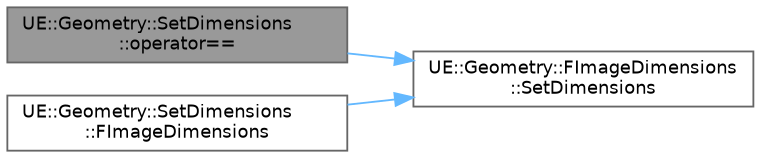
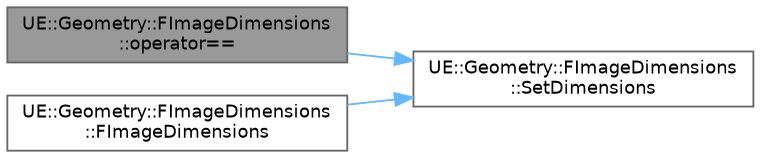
node "UE::Geometry::SetDimensions ::operator==": label "UE::Geometry::SetDimensions ::operator==" -> "UE::Geometry::FImageDimensions ::operator=="
node "UE::Geometry::SetDimensions ::FImageDimensions": label "UE::Geometry::SetDimensions ::FImageDimensions" -> "UE::Geometry::FImageDimensions ::FImageDimensions"
